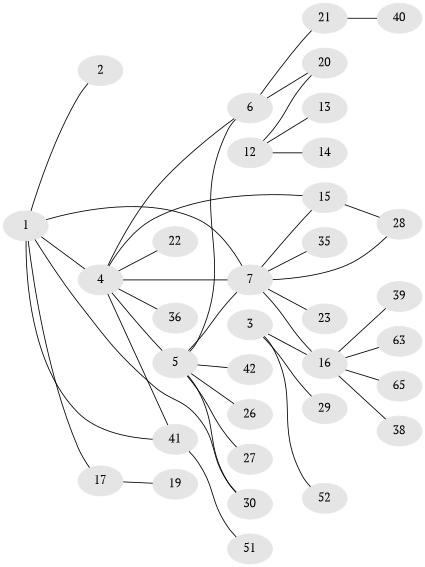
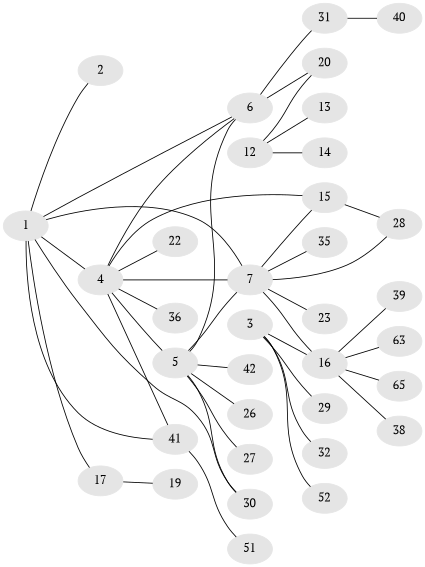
node "21": label "21" -> "31"
edge "6" -- "1": added
node "32": added
